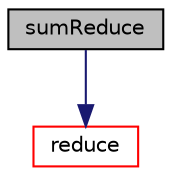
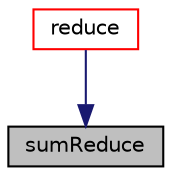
edge "sumReduce" -> "reduce": reversed
